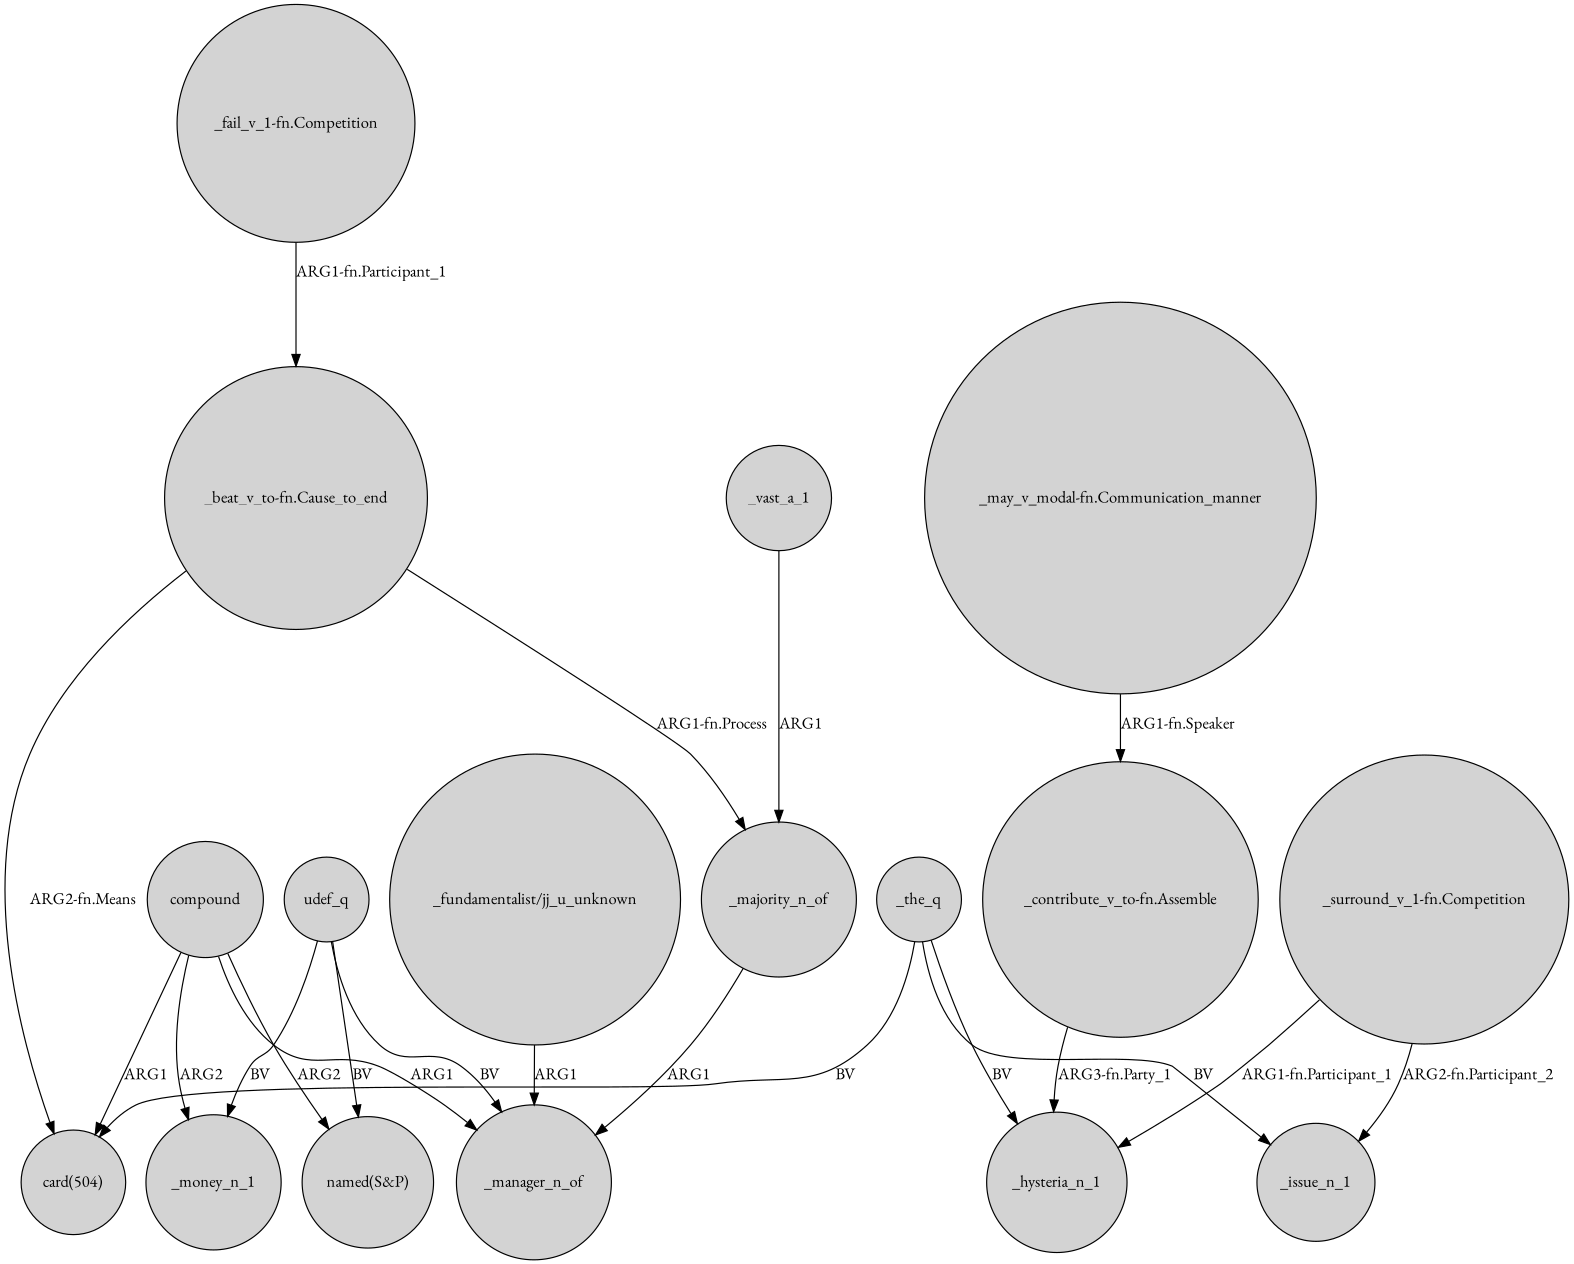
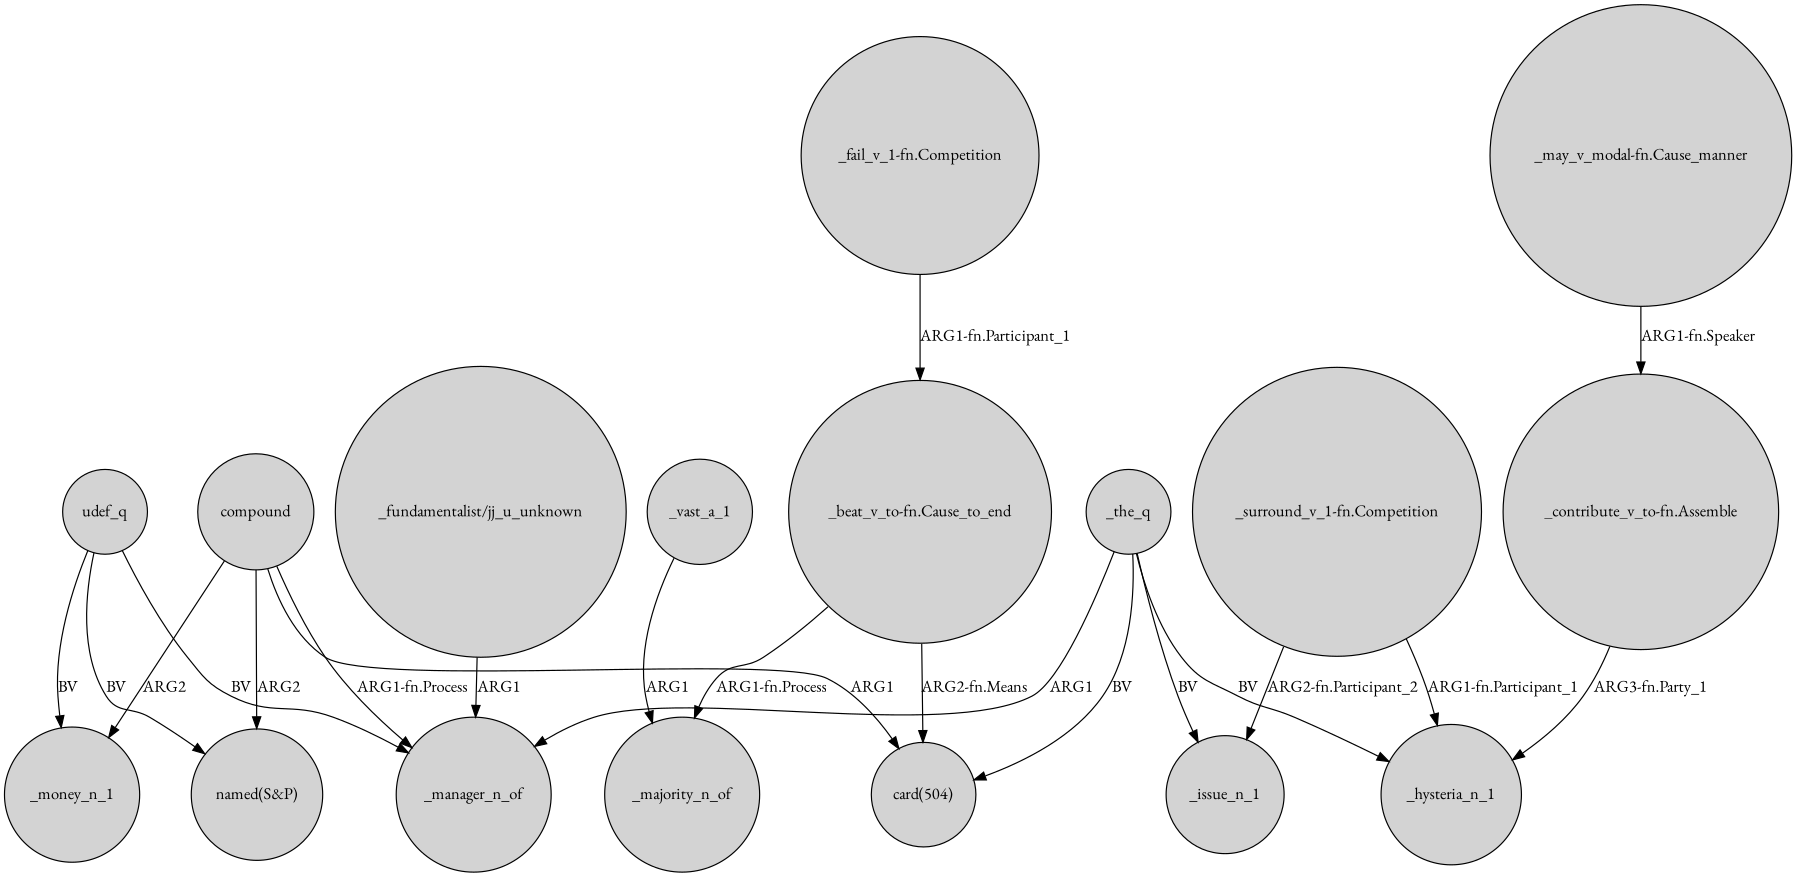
node "_may_v_modal-fn.Communication_manner": label "_may_v_modal-fn.Communication_manner" -> "_may_v_modal-fn.Cause_manner"
edge "_majority_n_of" -> "_manager_n_of": now "_the_q" -> "_manager_n_of"
edge "compound" -> "_manager_n_of": label "ARG1" -> "ARG1-fn.Process"
